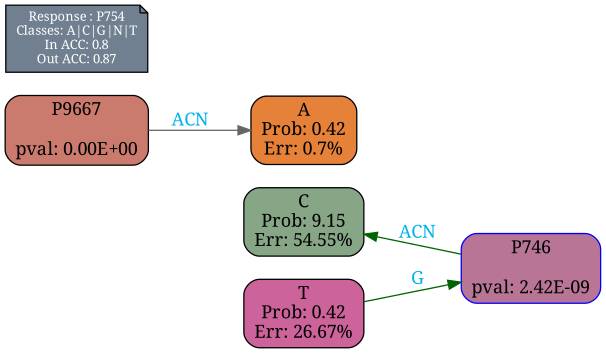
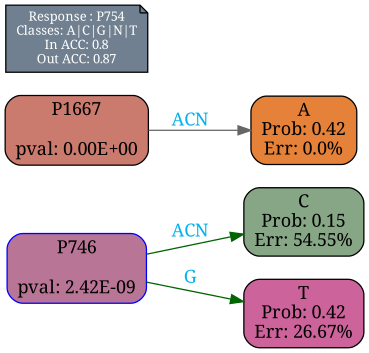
node "P9667 pval: 0.00E+00": label "P9667 pval: 0.00E+00" -> "P1667 pval: 0.00E+00"
node "A Prob: 0.42 Err: 0.7%": label "A Prob: 0.42 Err: 0.7%" -> "A Prob: 0.42 Err: 0.0%"
node "C Prob: 9.15 Err: 54.55%": label "C Prob: 9.15 Err: 54.55%" -> "C Prob: 0.15 Err: 54.55%"
edge "T Prob: 0.42 Err: 26.67%" -> "P746 pval: 2.42E-09": reversed
